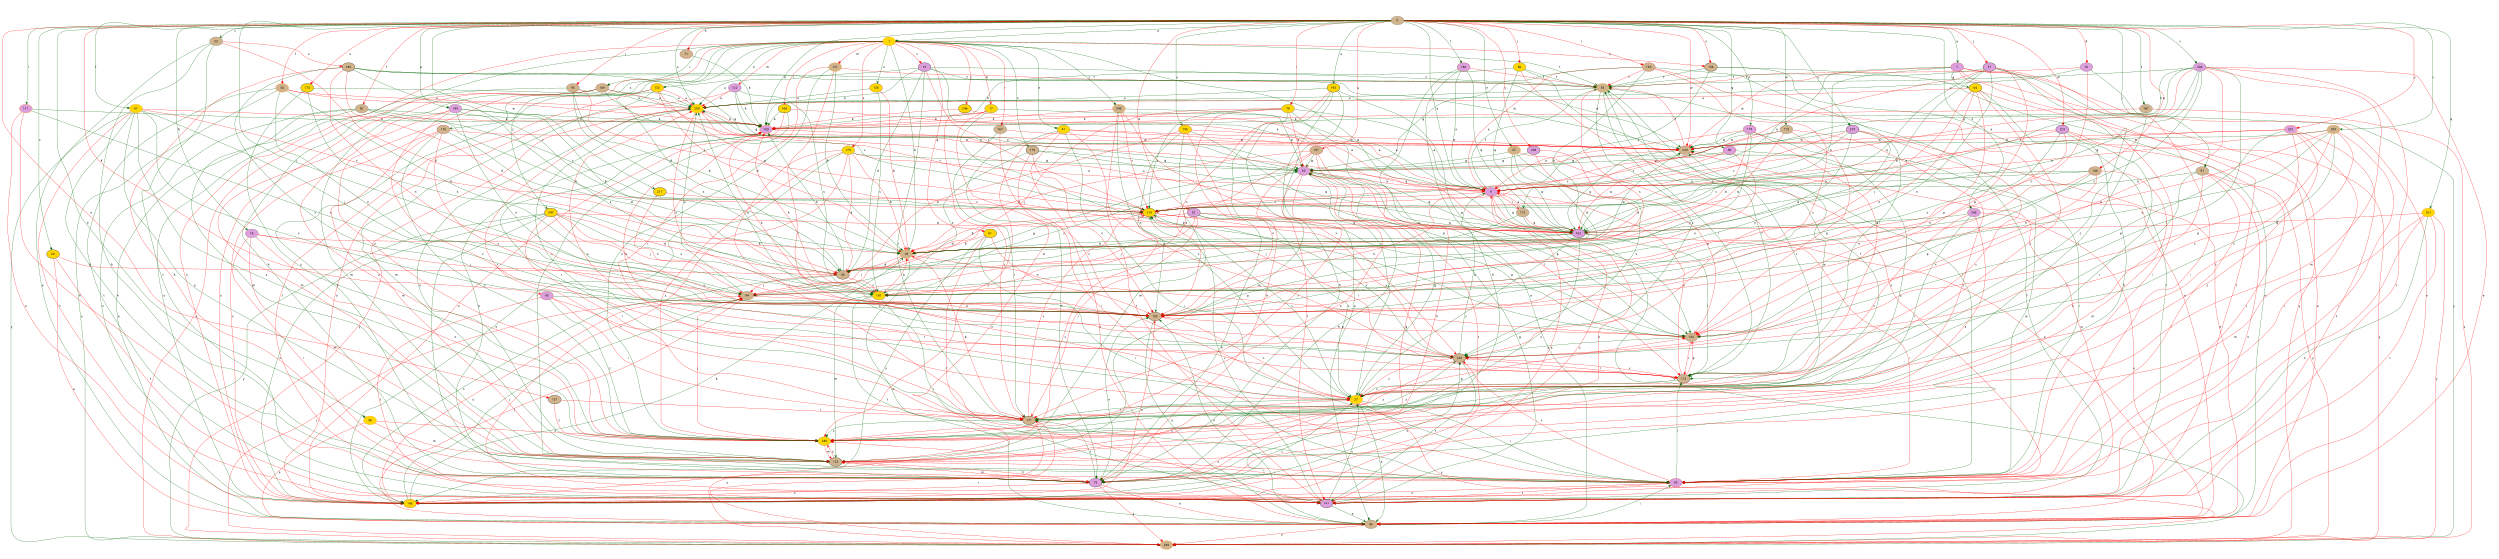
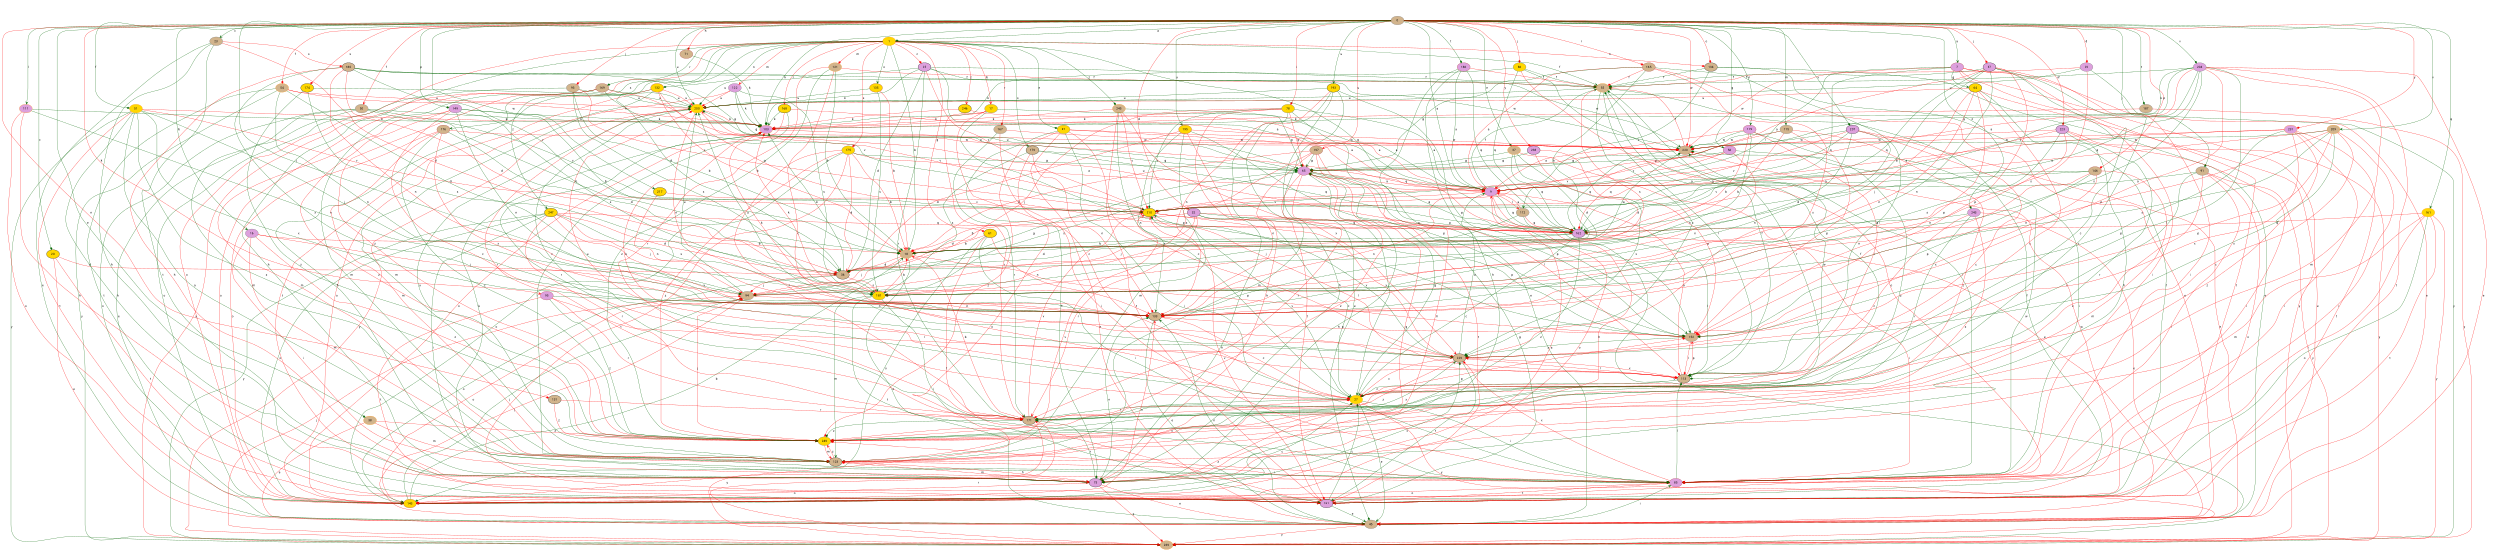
edge "191" -> "210": color darkgreen -> red
node "38": fillcolor gold -> tan
